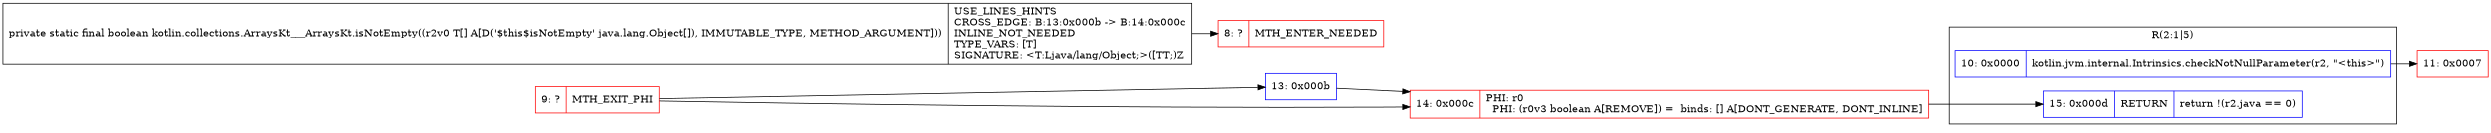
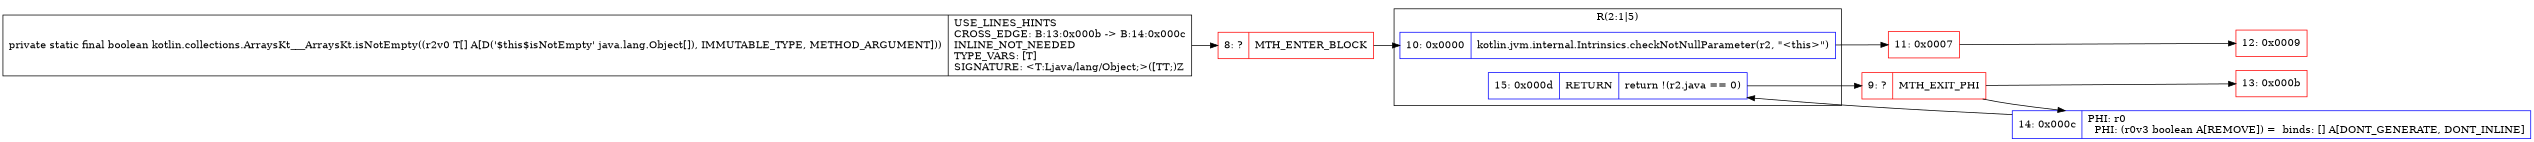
node "8: ?": text "MTH_ENTER_NEEDED" -> "MTH_ENTER_BLOCK"
node "12: 0x0009": added
edge "8: ?" -> "10: 0x0000": added
edge "15: 0x000d" -> "9: ?": added
node "13: 0x000b": color blue -> red
edge "13: 0x000b" -> "14: 0x000c": removed
node "14: 0x000c": color red -> blue
